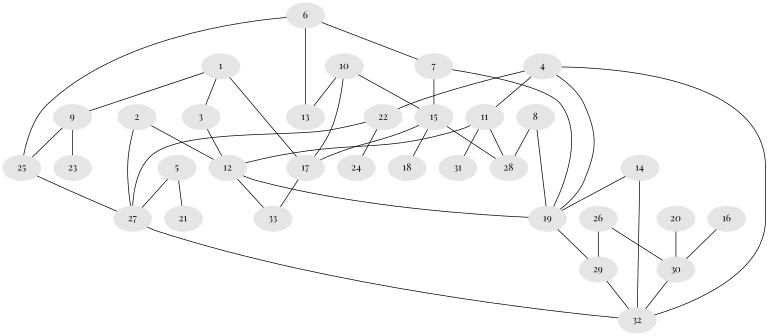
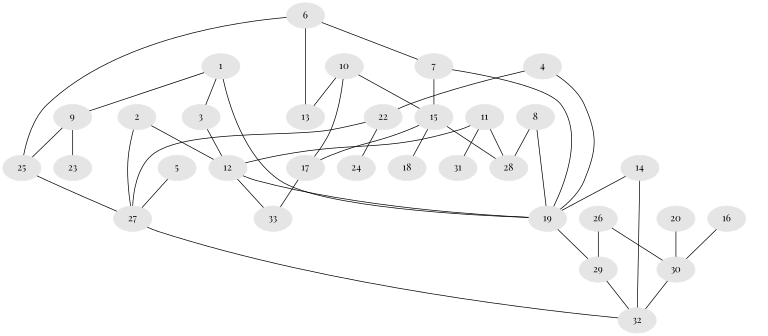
edge "4" -- "11": removed
edge "1" -- "17": now "1" -- "19"
edge "4" -- "32": removed
node "21": removed
